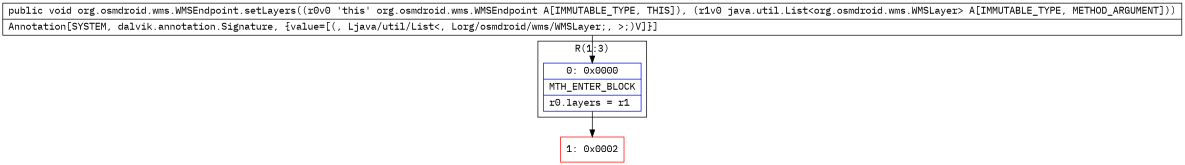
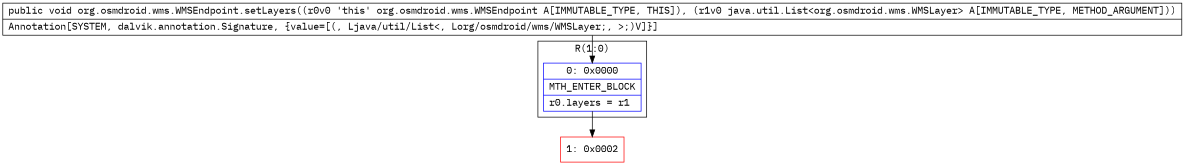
cluster "R(1:3)": label "R(1:3)" -> "R(1:0)"
